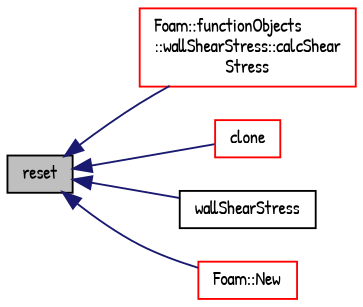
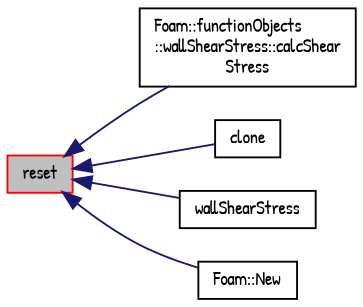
node "Foam::functionObjects ::wallShearStress::calcShear Stress": color red -> black
node "clone": color red -> black
node "reset": color black -> red
node "Foam::New": color red -> black
